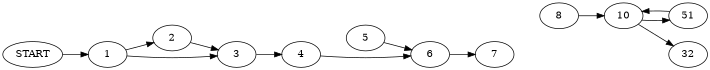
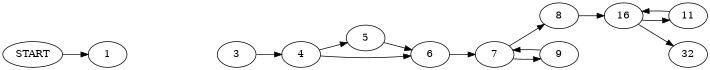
node "10": label "10" -> "16"
node "51": label "51" -> "11"
edge "7" -> "8": added
node "2": removed
edge "4" -> "5": added
node "9": added
edge "1" -> "3": removed
